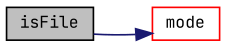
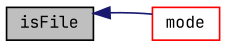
edge "isFile" -> "mode": reversed
